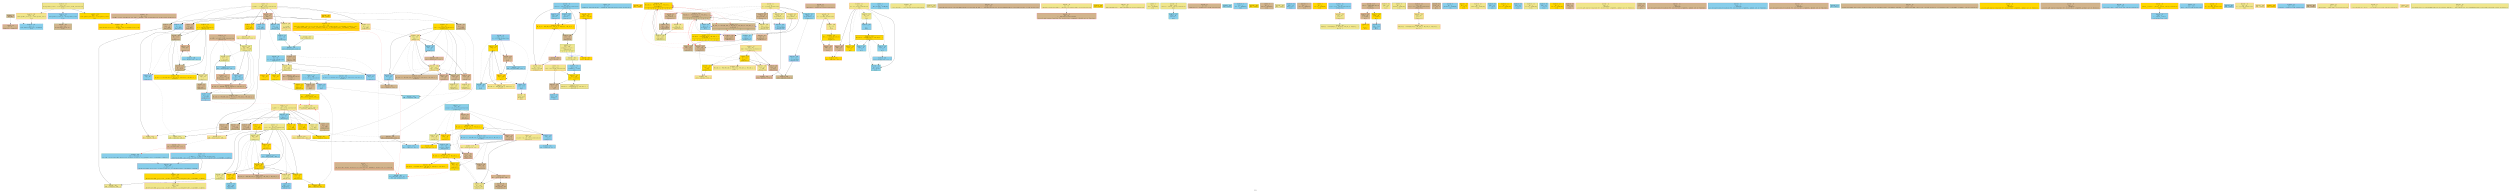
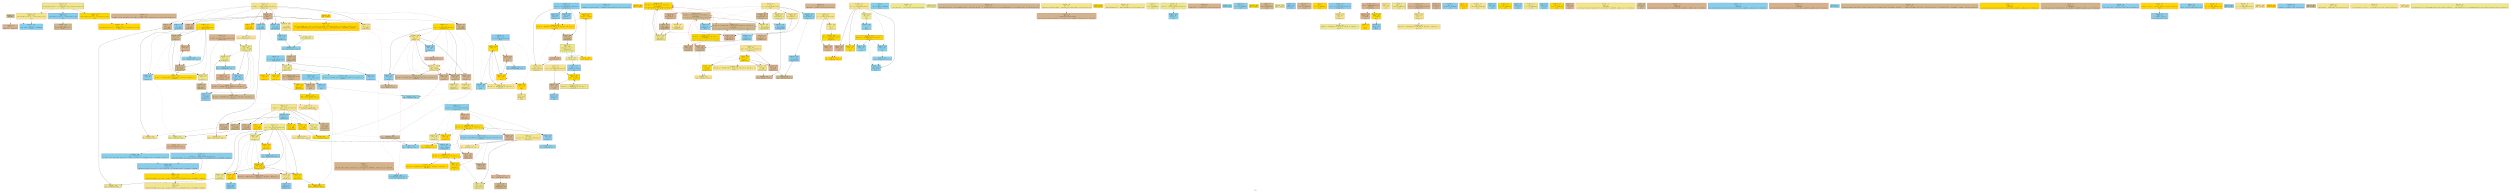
node "NodeID: 164": fillcolor skyblue -> gold
